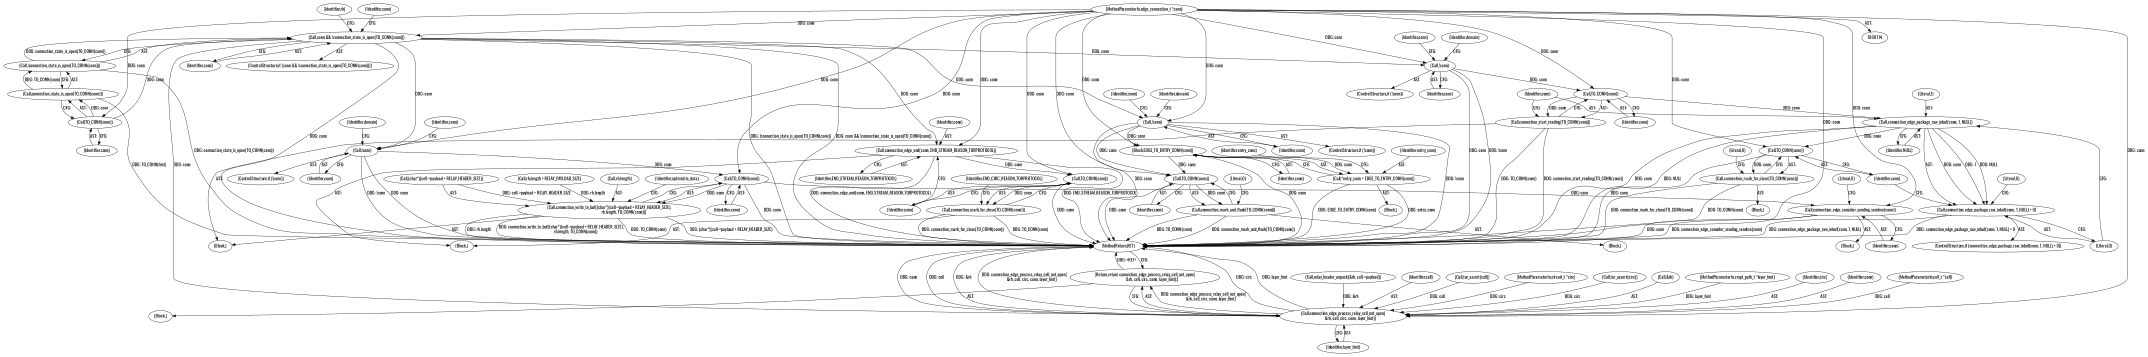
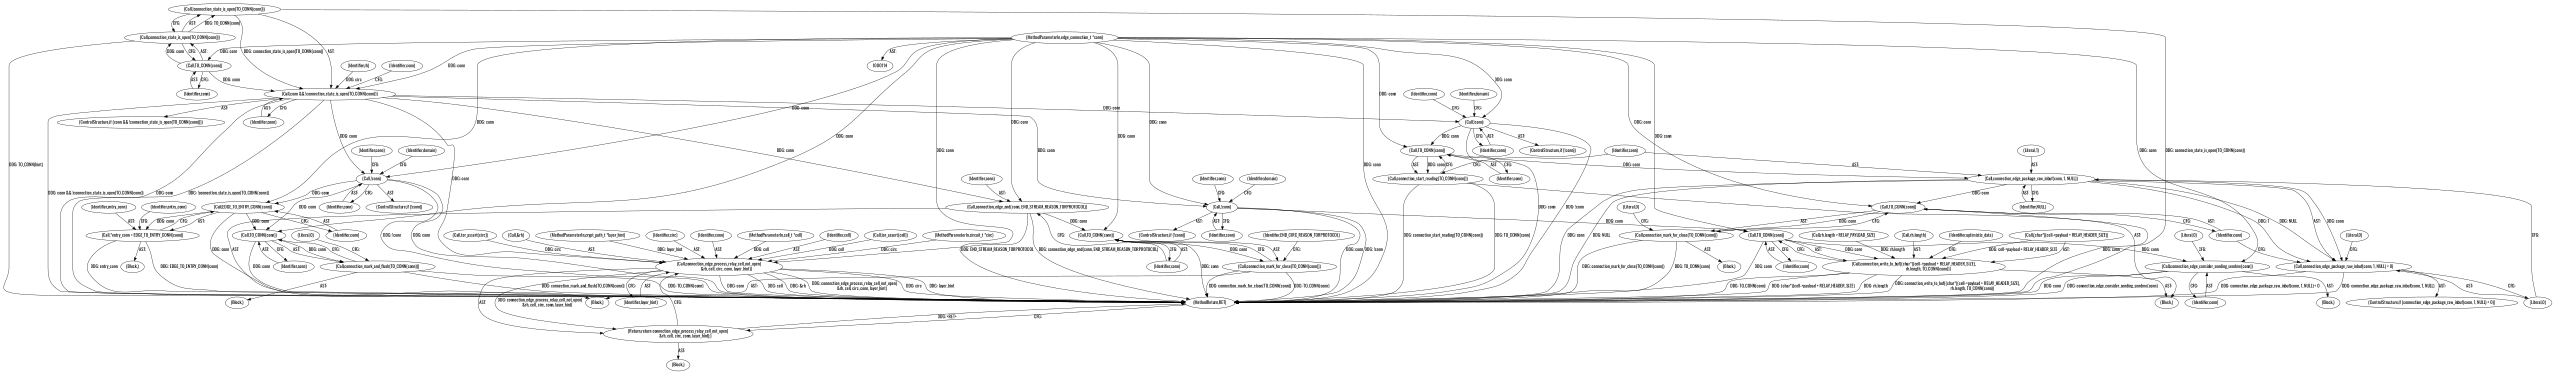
edge "(Identifier,rh)" -> "(Call,conn && !connection_state_is_open(TO_CONN(conn)))": label "CFG: " -> "DDG: circ"
edge "(Call,conn && !connection_state_is_open(TO_CONN(conn)))" -> "(Call,!connection_state_is_open(TO_CONN(conn)))": removed, label "CFG:"
node "(Block,EDGE_TO_ENTRY_CONN(conn))": label "(Block,EDGE_TO_ENTRY_CONN(conn))" -> "(Call,EDGE_TO_ENTRY_CONN(conn))"
node "(Identifier,END_STREAM_REASON_TORPROTOCOL)": removed
node "(Call,relay_header_unpack(&rh, cell->payload))": removed
